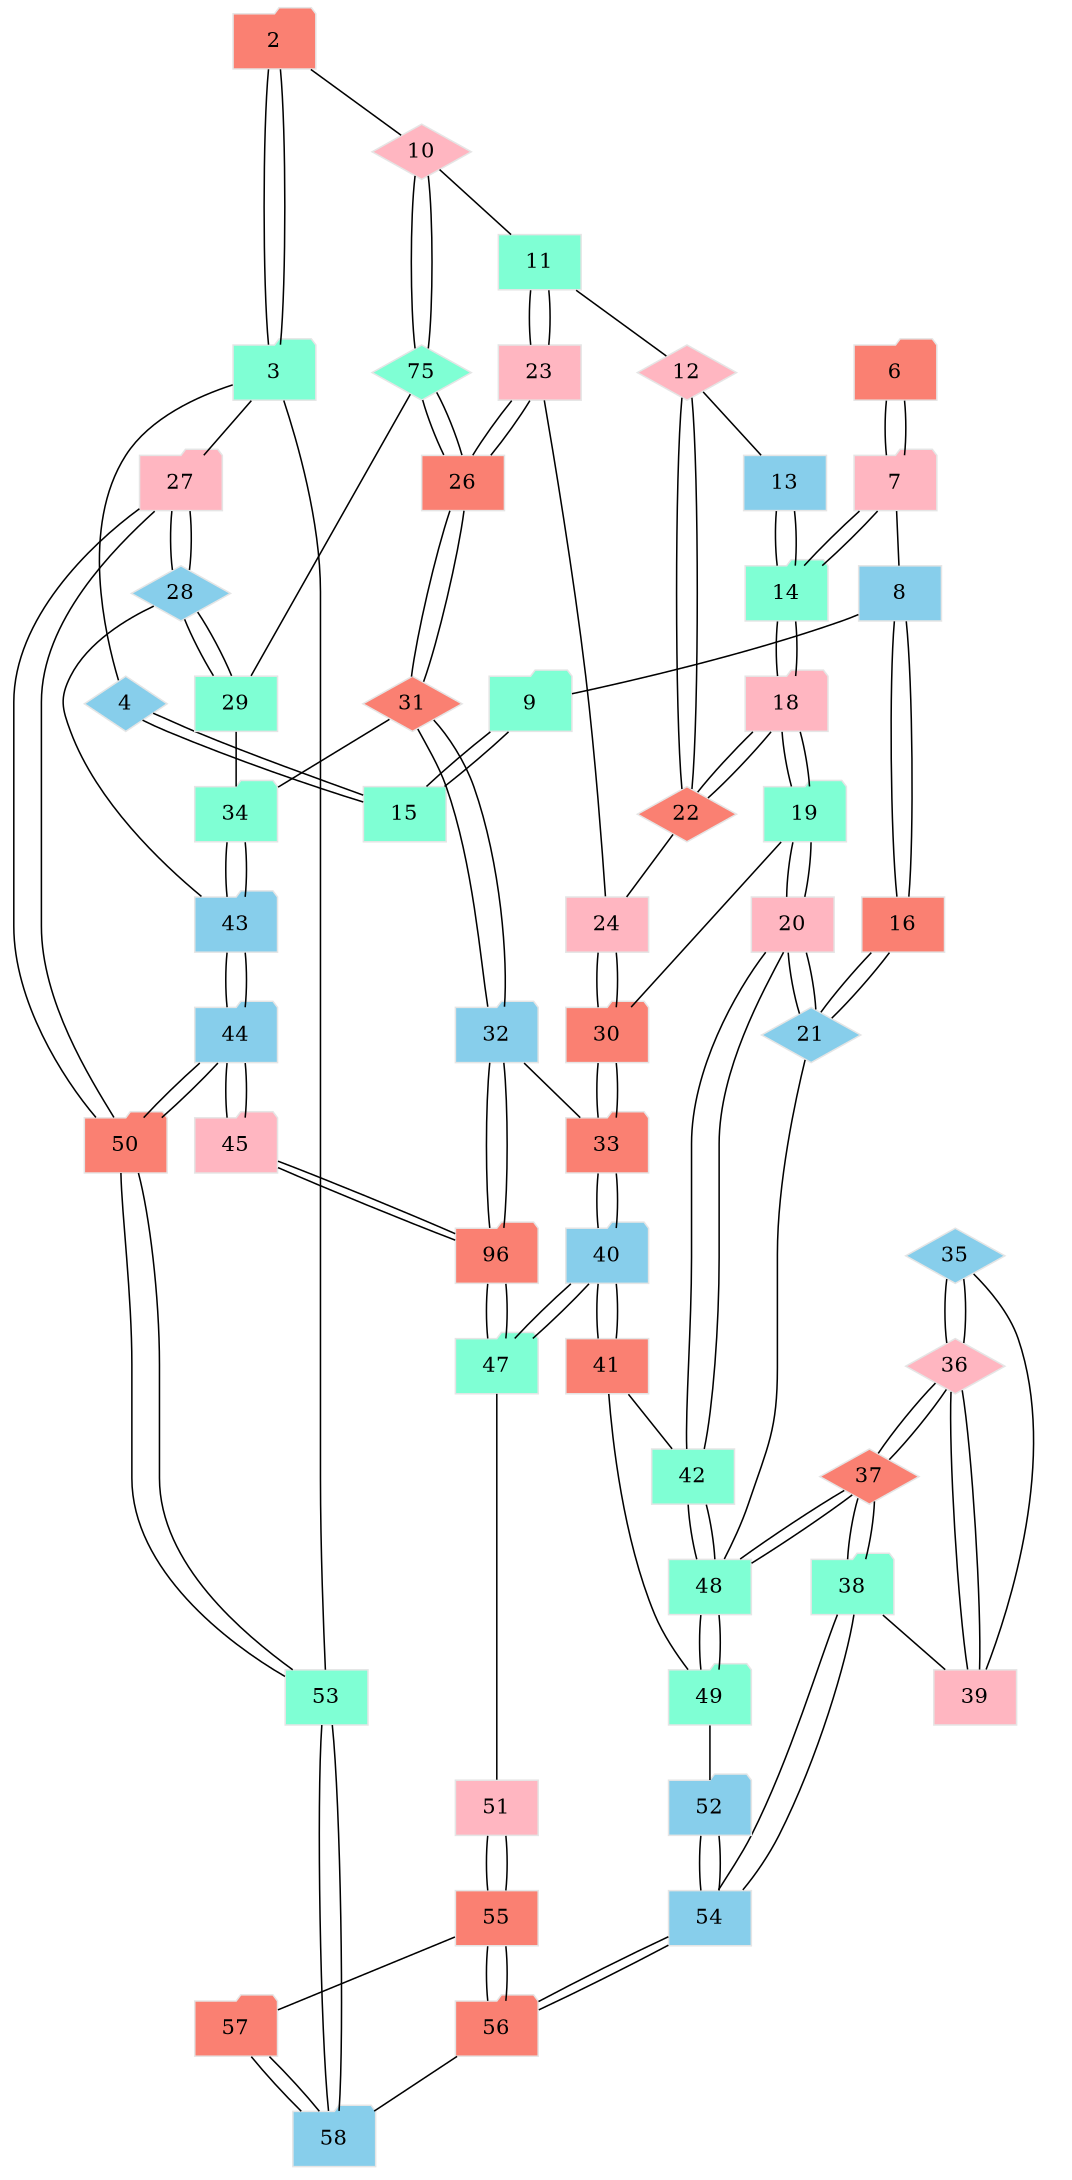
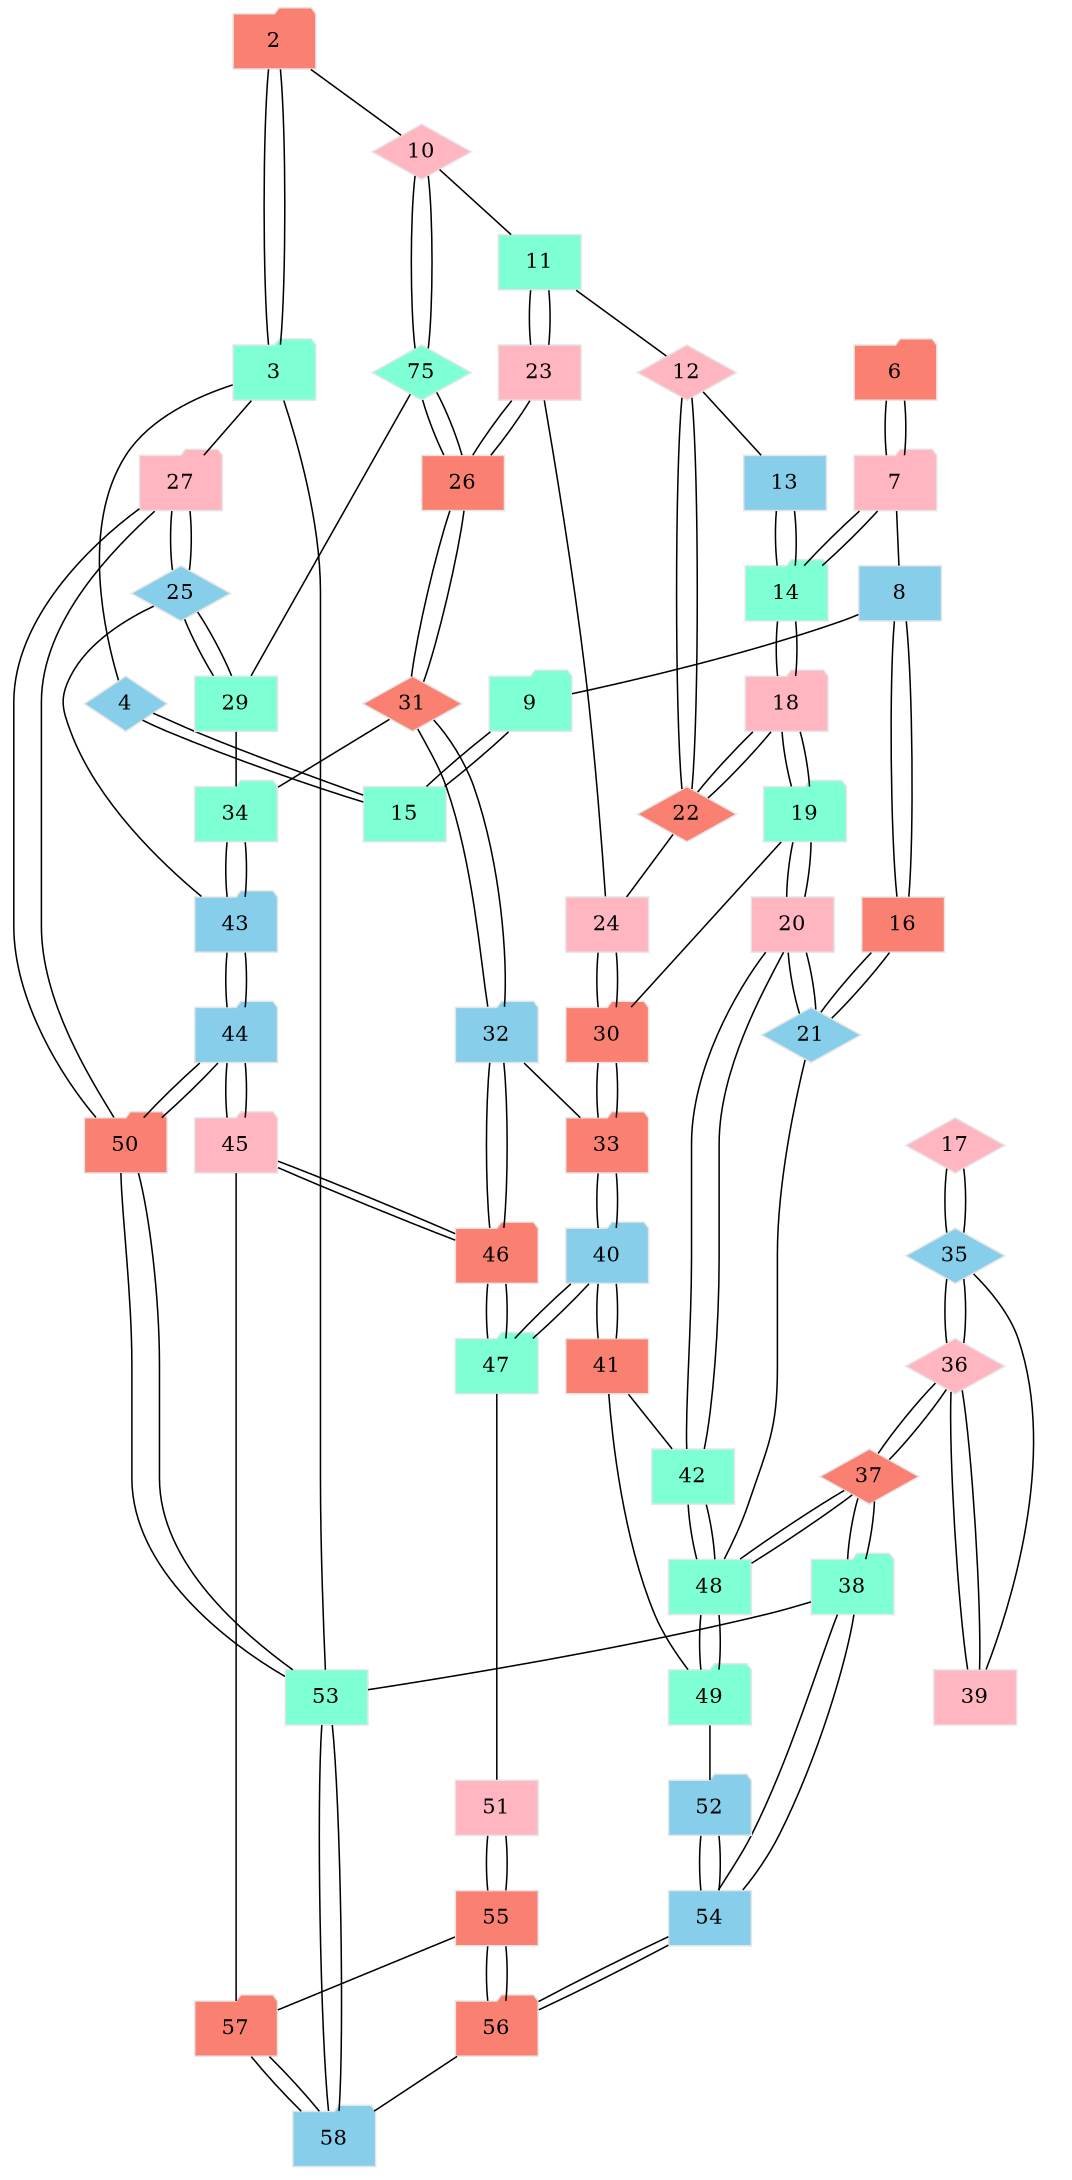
node "28": label "28" -> "25"
node "17": added
node "96": label "96" -> "46"
edge "45" -- "57": added
edge "38" -- "39": now "38" -- "53"
